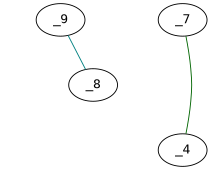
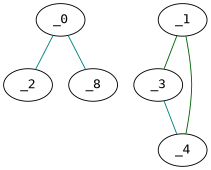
node "_9": label "_9" -> "_0"
node "_7": label "_7" -> "_1"
node "_2": added
node "_3": added
